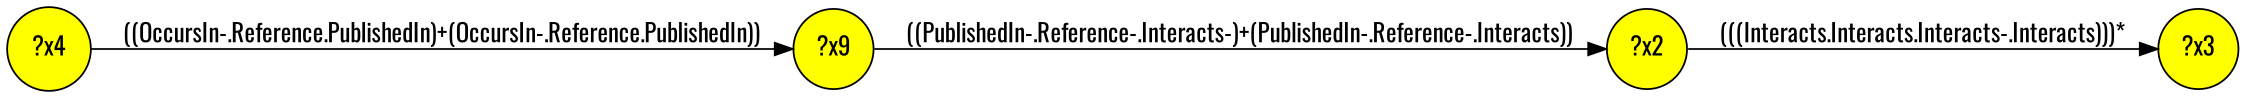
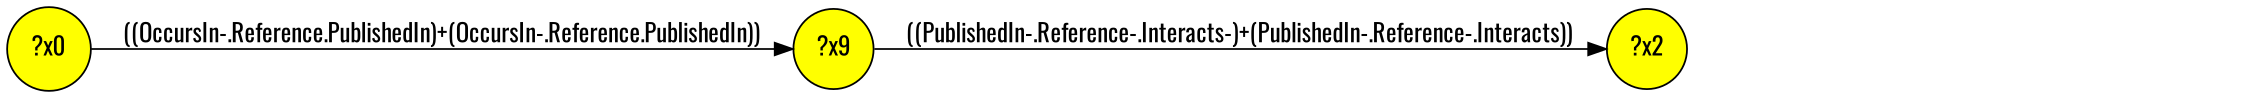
node "?x4": label "?x4" -> "?x0"
node "?x3": removed
